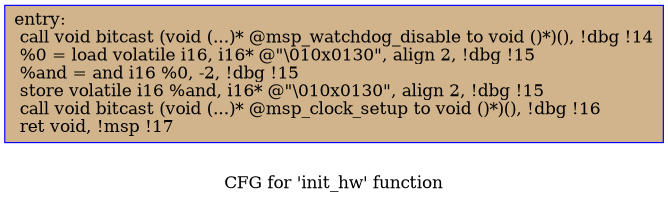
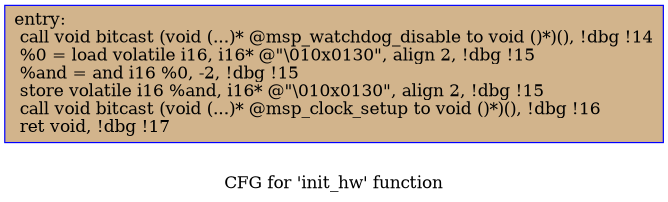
node "entry:": text "ret void, !msp !17" -> "ret void, !dbg !17"
